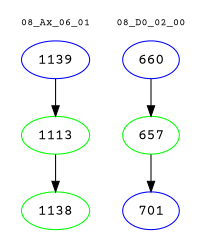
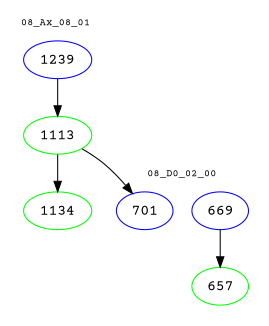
cluster "08_Ax_06_01": label "08_Ax_06_01" -> "08_Ax_08_01"
node "1139": label "1139" -> "1239"
node "660": label "660" -> "669"
edge "657" -> "701": now "1113" -> "701"
node "1138": label "1138" -> "1134"
